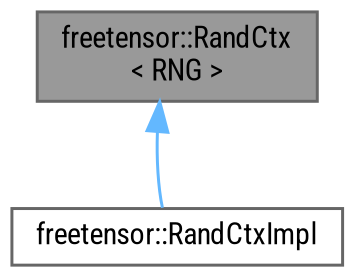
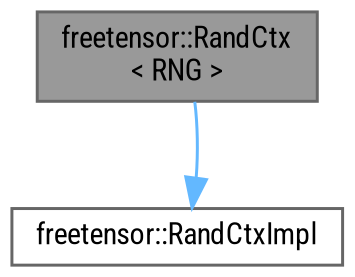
edge "freetensor::RandCtxImpl" -> "freetensor::RandCtx < RNG >": reversed
